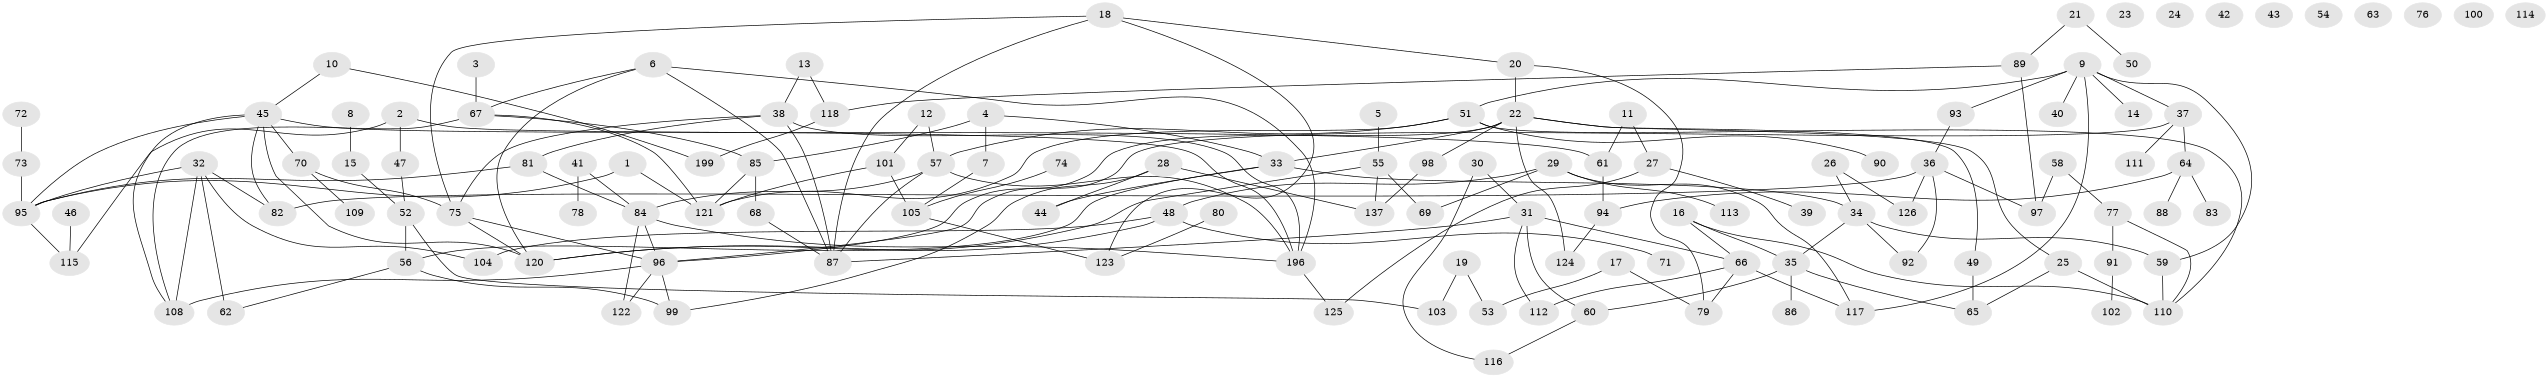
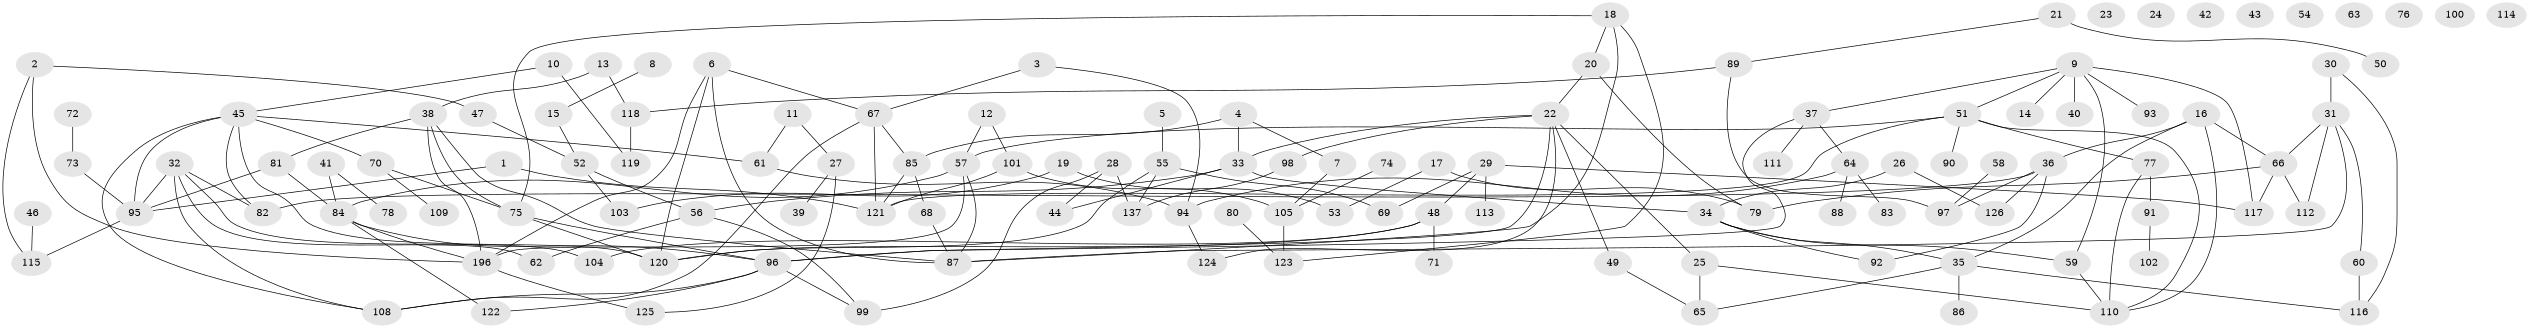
edge "3" -- "94": added
edge "93" -- "36": now "16" -- "36"
node "199": label "199" -> "119"
edge "58" -- "77": now "51" -- "77"
edge "35" -- "60": now "35" -- "116"
